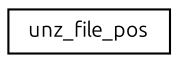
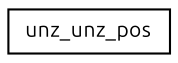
node "unz_file_pos": label "unz_file_pos" -> "unz_unz_pos"
